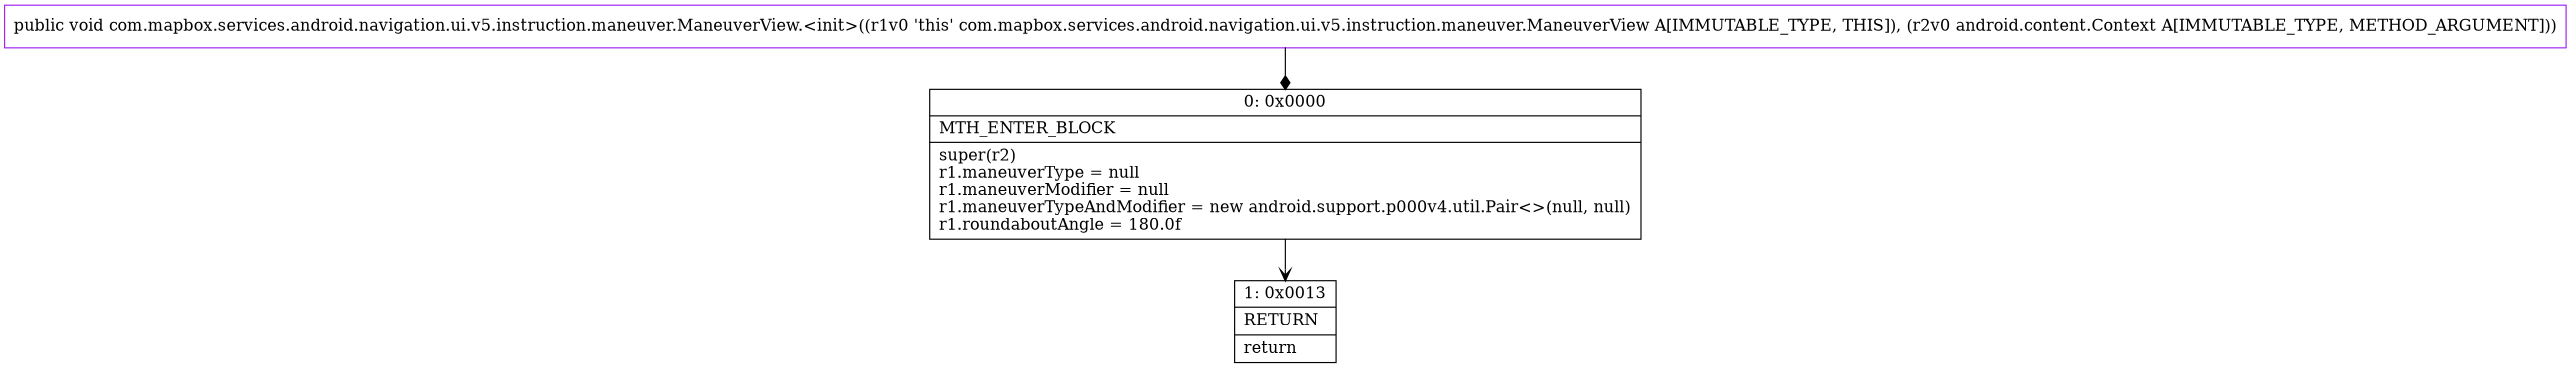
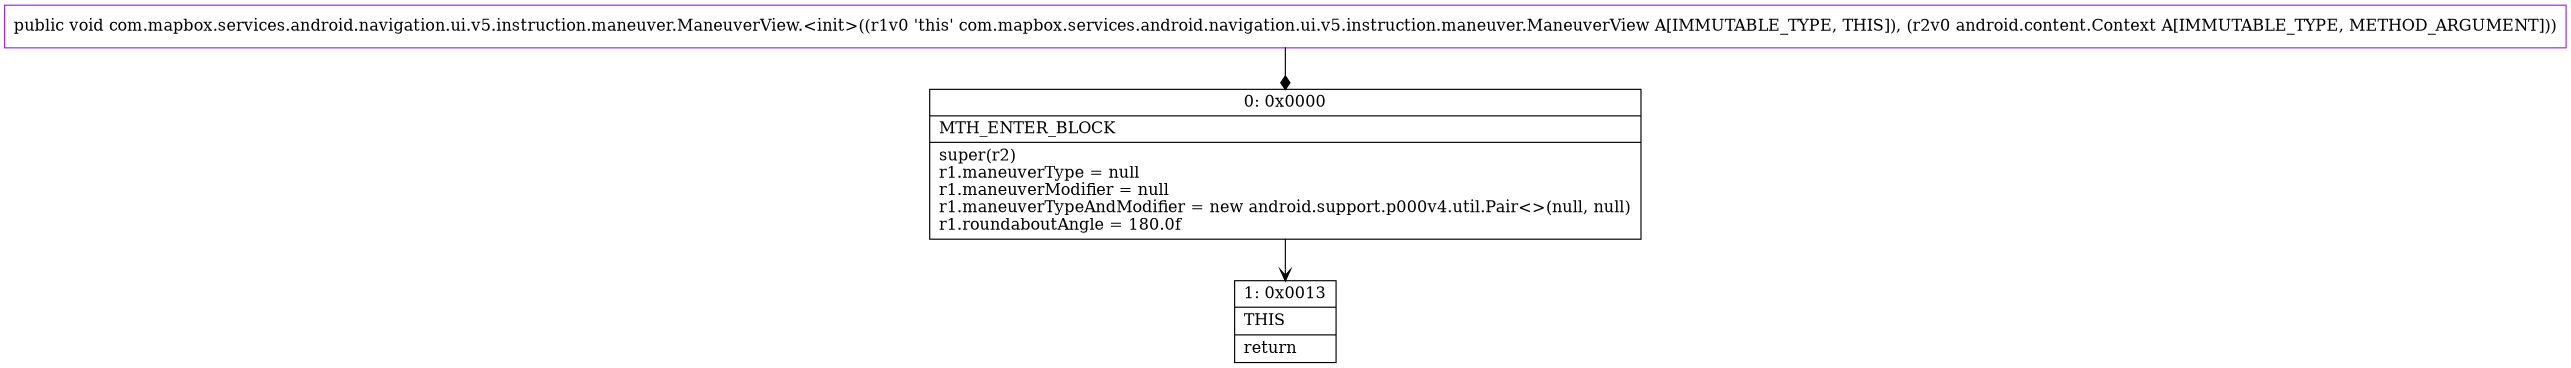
node "1: 0x0013": text "RETURN" -> "THIS"
